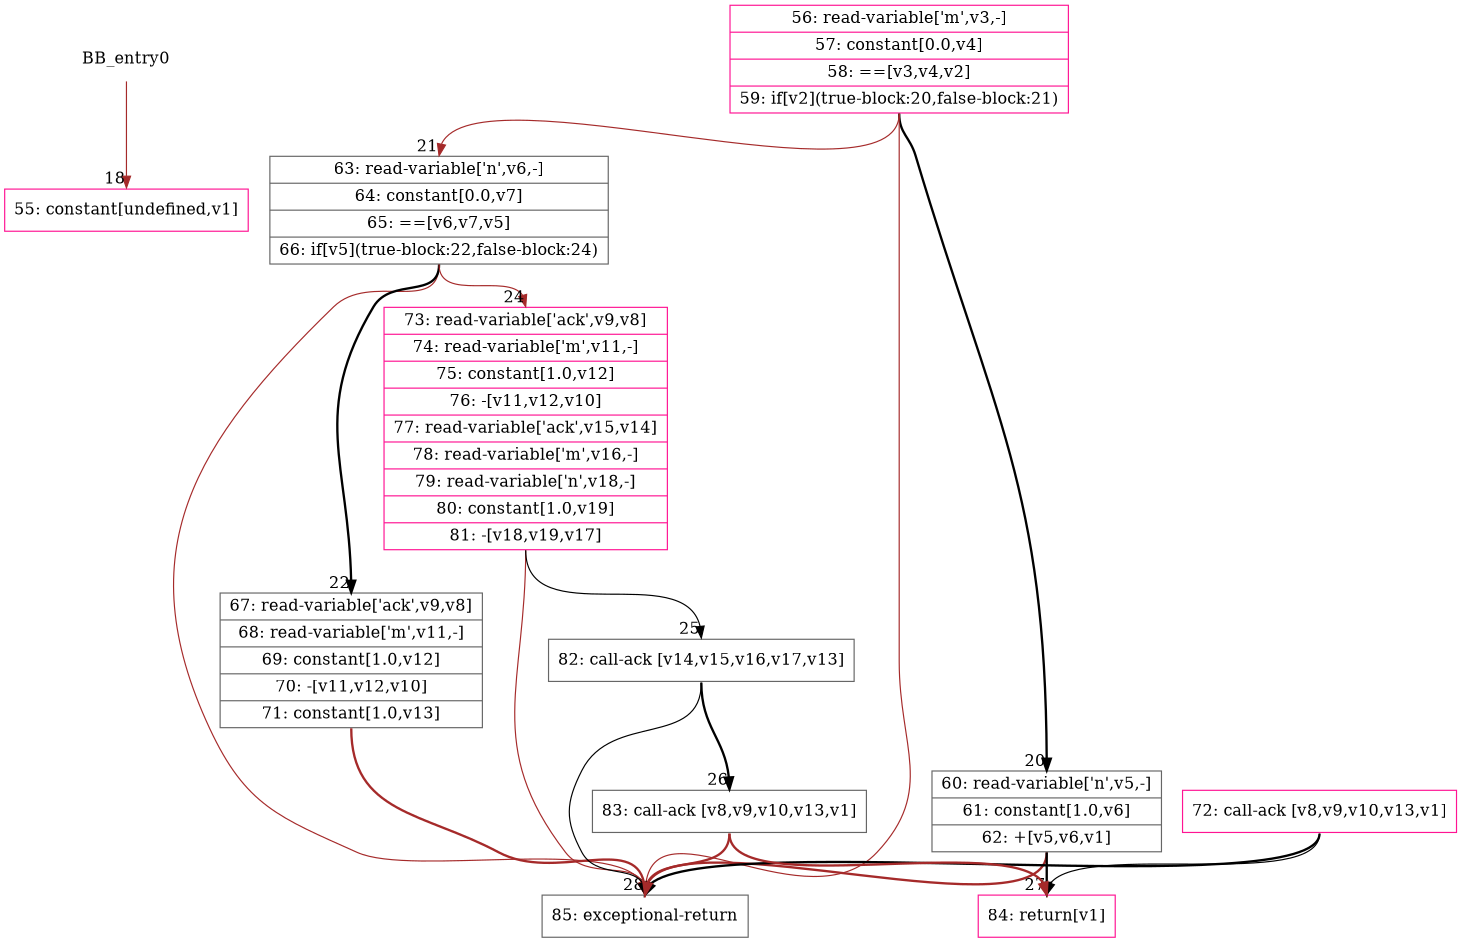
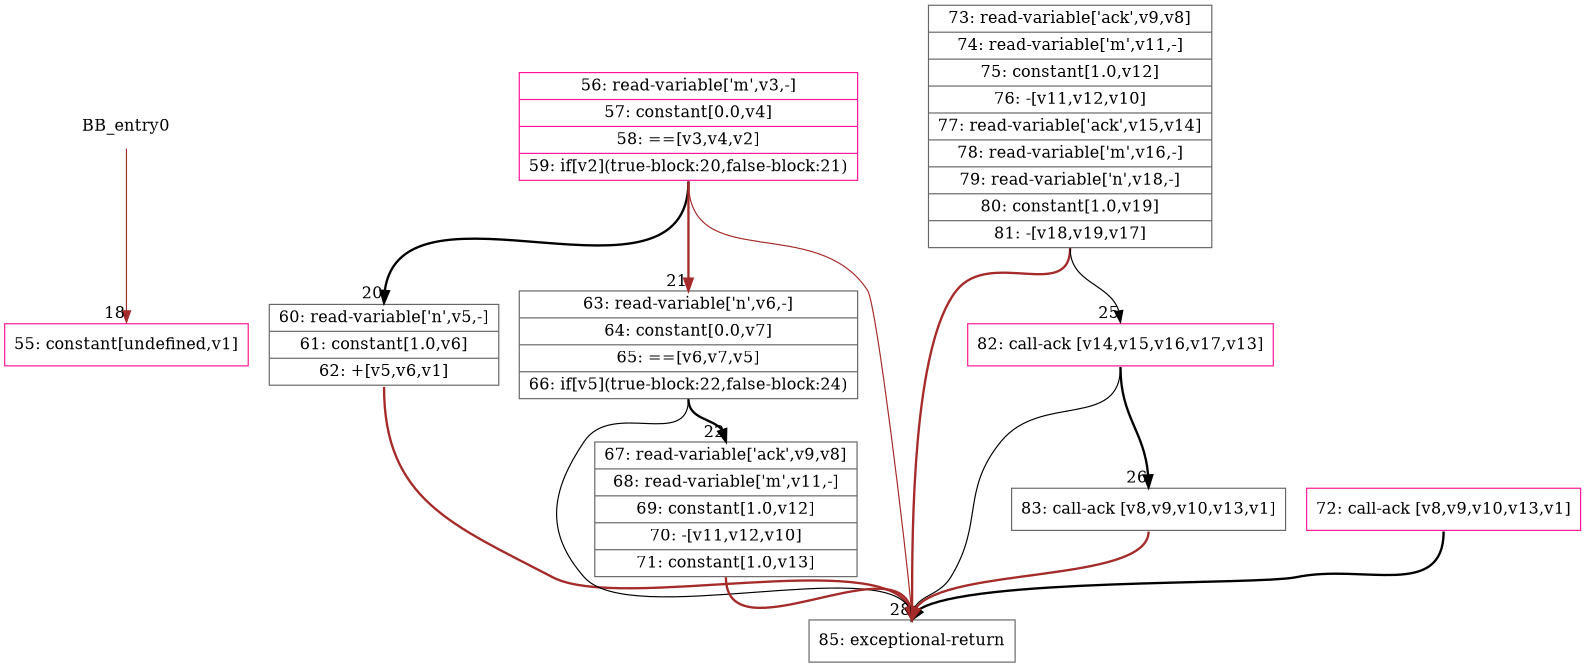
edge "56: read-variable['m',v3,-]" -> "63: read-variable['n',v6,-]": style solid -> bold
edge "63: read-variable['n',v6,-]" -> "73: read-variable['ack',v9,v8]": removed
node "73: read-variable['ack',v9,v8]": color deeppink -> gray40
node "82: call-ack [v14,v15,v16,v17,v13]": color gray40 -> deeppink
edge "63: read-variable['n',v6,-]" -> "85: exceptional-return": color brown -> black
edge "73: read-variable['ack',v9,v8]" -> "85: exceptional-return": style solid -> bold
node "84: return[v1]": removed
